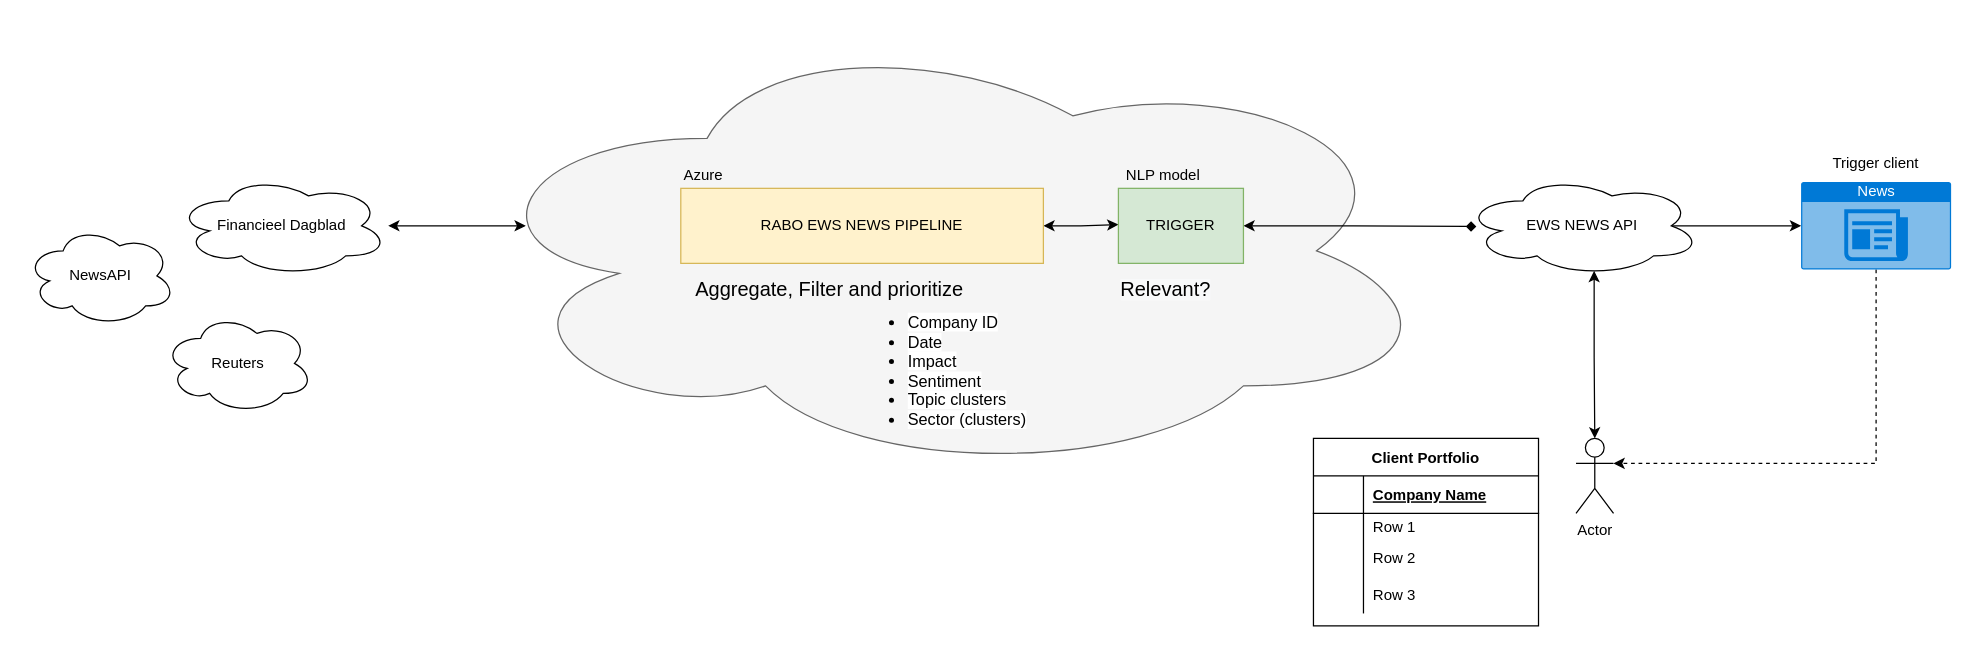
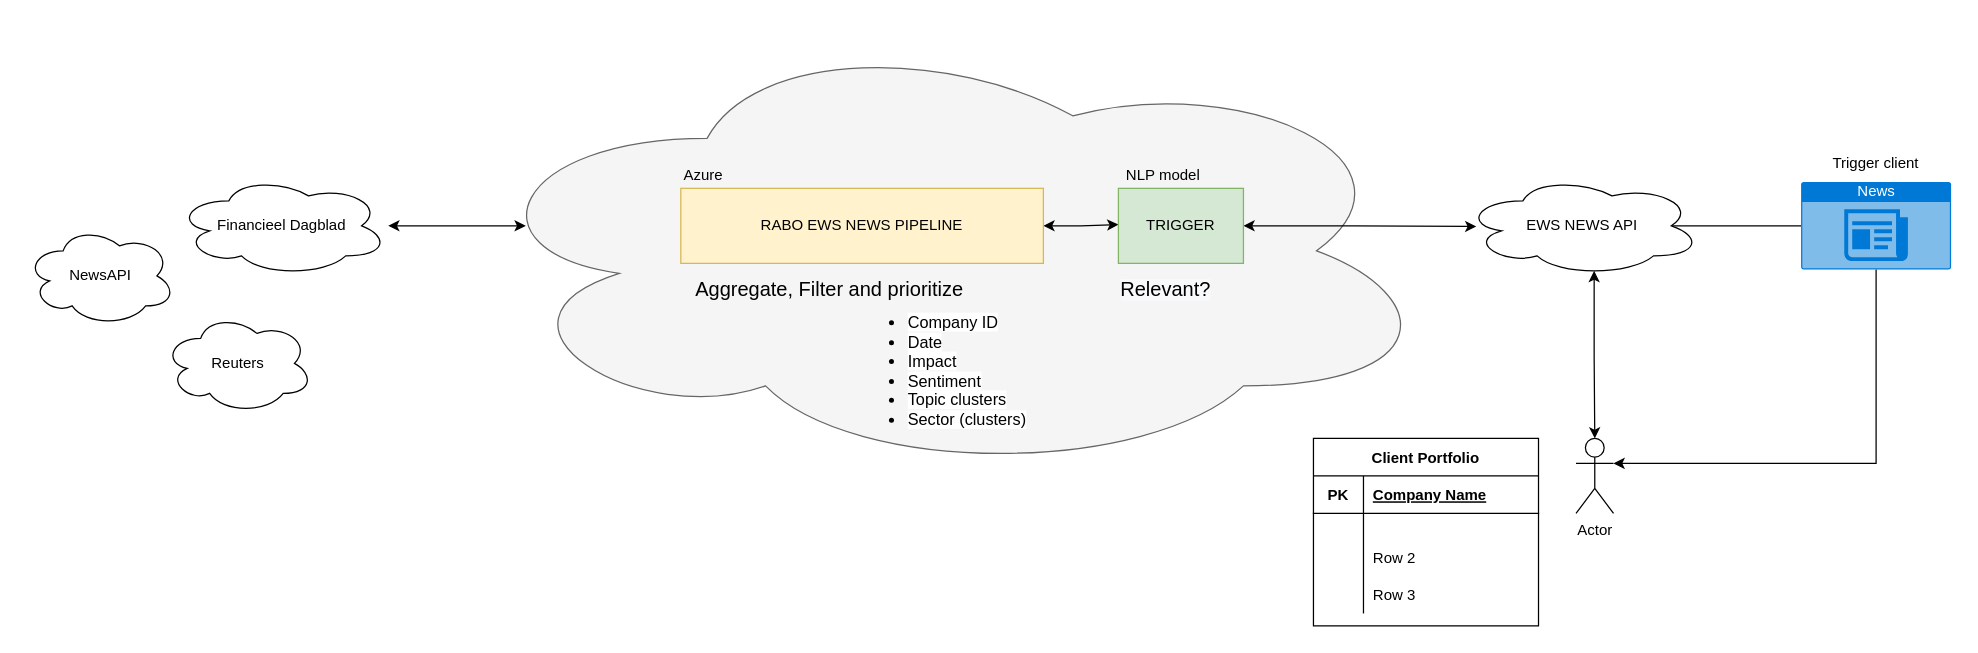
edge "TRIGGER" -- "EWS NEWS API": arrowhead diamond -> classic
edge "EWS NEWS API" -> "News": arrowhead classic -> none
edge "News" -> "Actor": style dashed -> solid
node "PK": added
node "Row 1": removed
